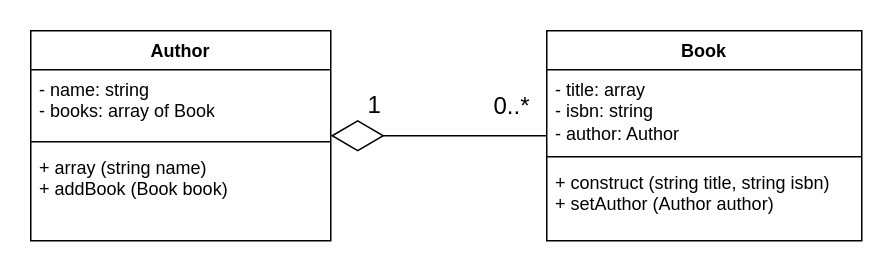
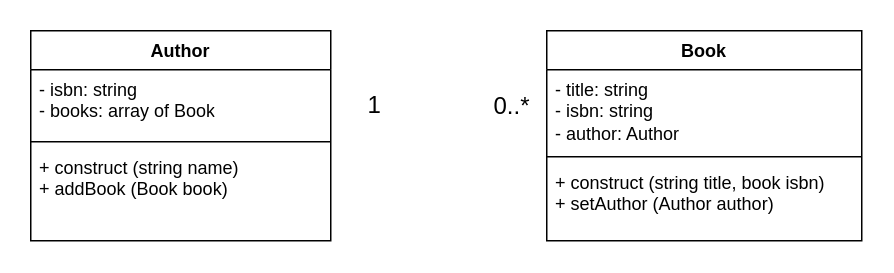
node "- name: string - books: array of Book": label "- name: string - books: array of Book" -> "- isbn: string - books: array of Book"
node "- title: array - isbn: string - author: Author": label "- title: array - isbn: string - author: Author" -> "- title: string - isbn: string - author: Author"
edge "Book" -> "Author": removed
node "+ array (string name) + addBook (Book book)": label "+ array (string name) + addBook (Book book)" -> "+ construct (string name) + addBook (Book book)"
node "+ construct (string title, string isbn) + setAuthor (Author author)": label "+ construct (string title, string isbn) + setAuthor (Author author)" -> "+ construct (string title, book isbn) + setAuthor (Author author)"
